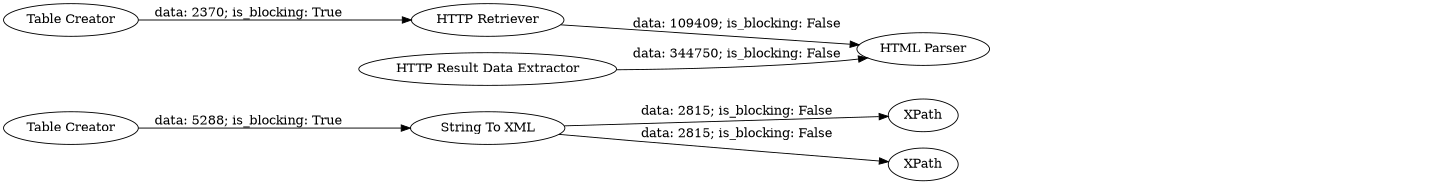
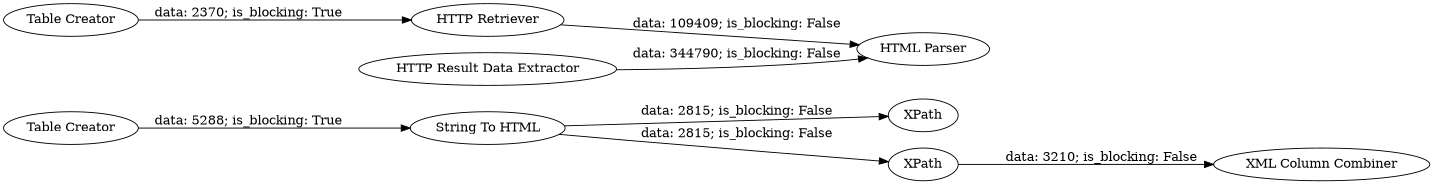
edge "HTTP Result Data Extractor" -> "HTML Parser": label "data: 344750; is_blocking: False" -> "data: 344790; is_blocking: False"
node "String To XML": label "String To XML" -> "String To HTML"
node "XML Column Combiner": added
